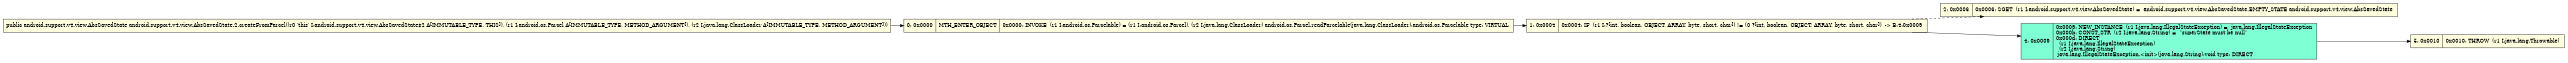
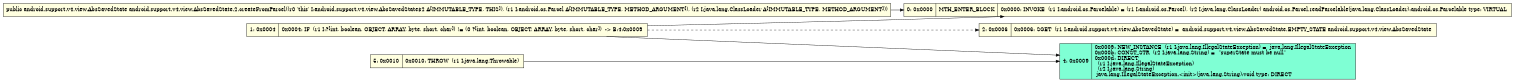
node "0: 0x0000": text "MTH_ENTER_OBJECT" -> "MTH_ENTER_BLOCK"
edge "0: 0x0000" -> "1: 0x0004": reversed
edge "4: 0x0009" -> "5: 0x0010": reversed
